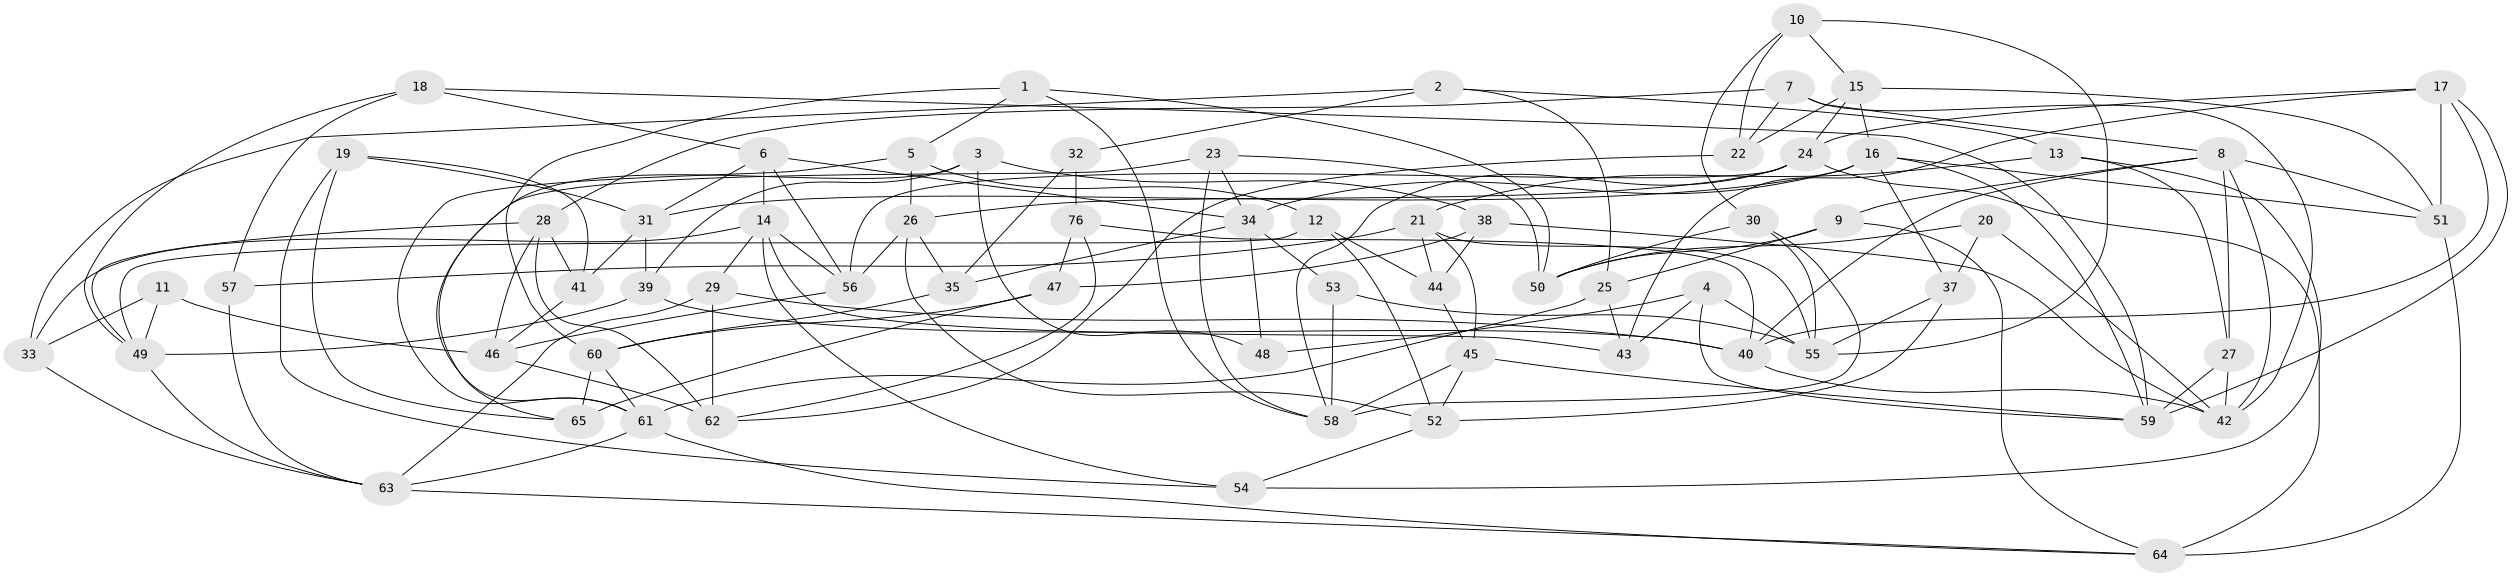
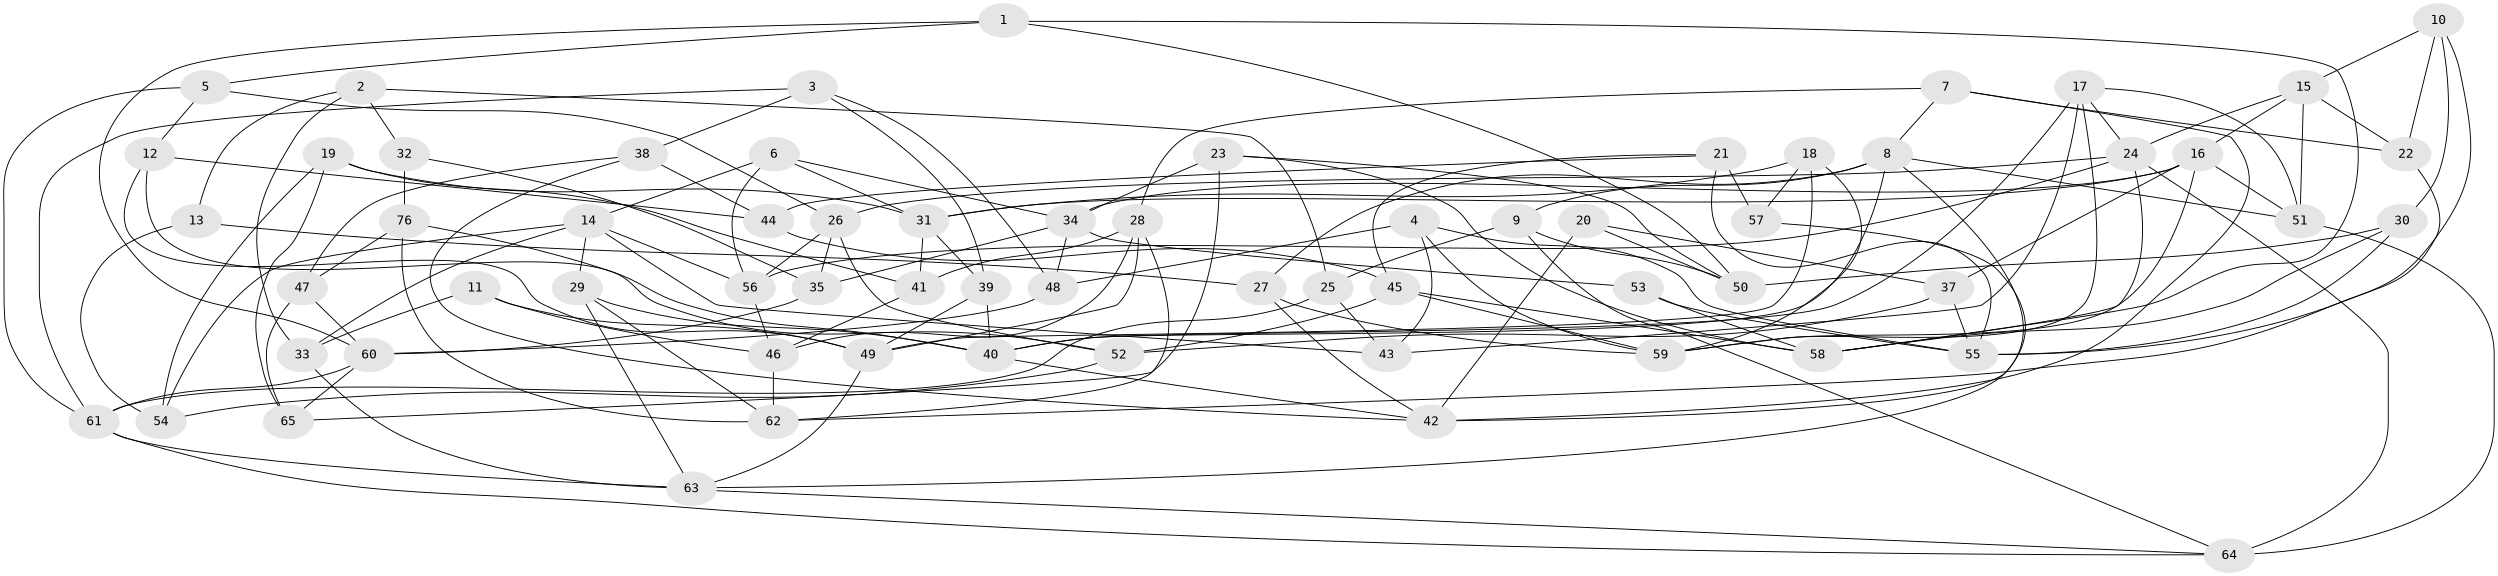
edge "18" -- "6": now "18" -- "31"
edge "13" -- "21": removed
edge "48" -- "60": added
